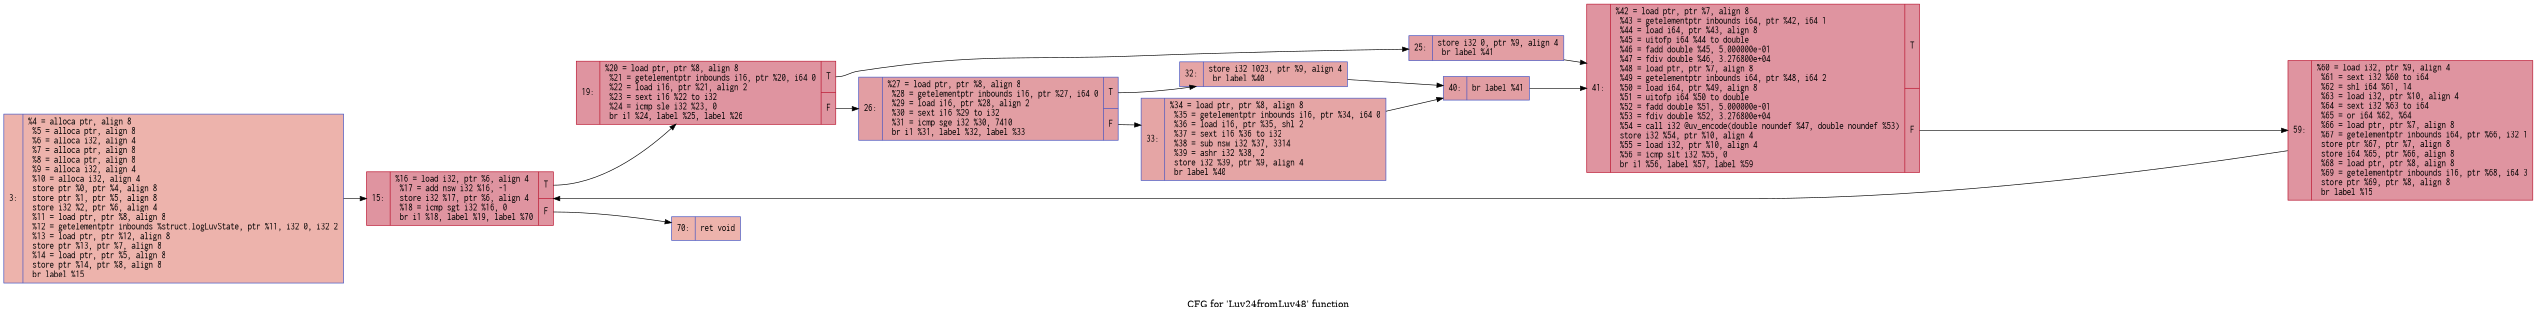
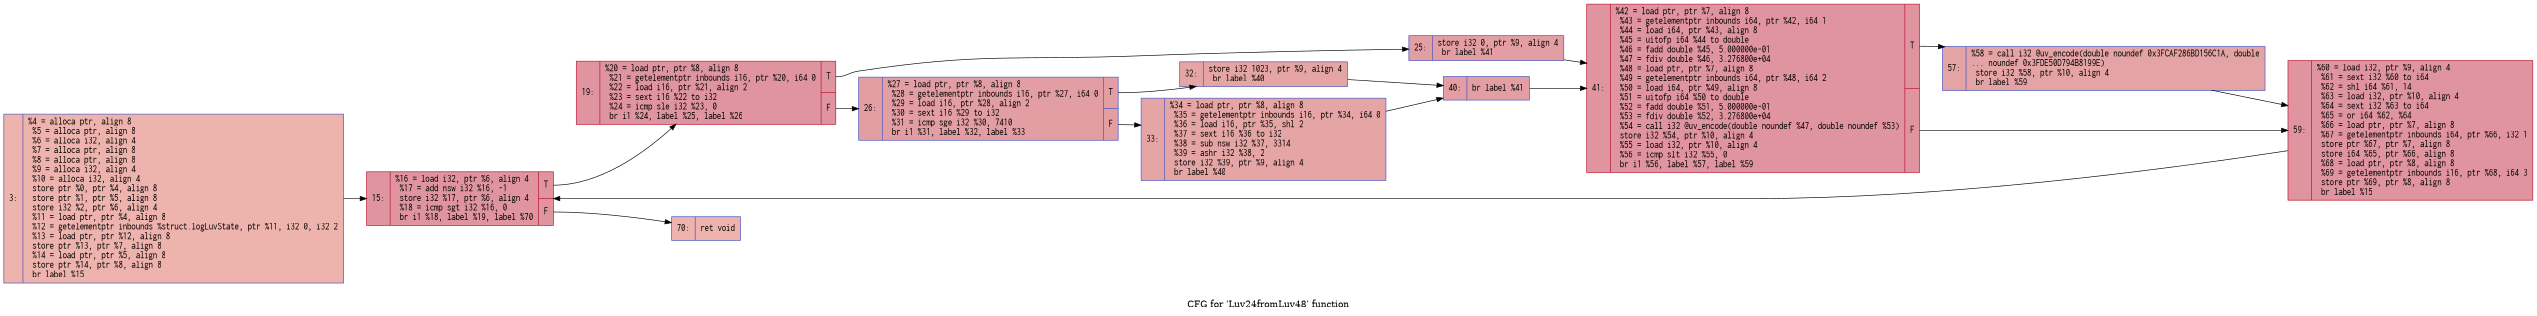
node "57:": added
node "3:": text "%11 = load ptr, ptr %8, align 8" -> "%11 = load ptr, ptr %4, align 8"
